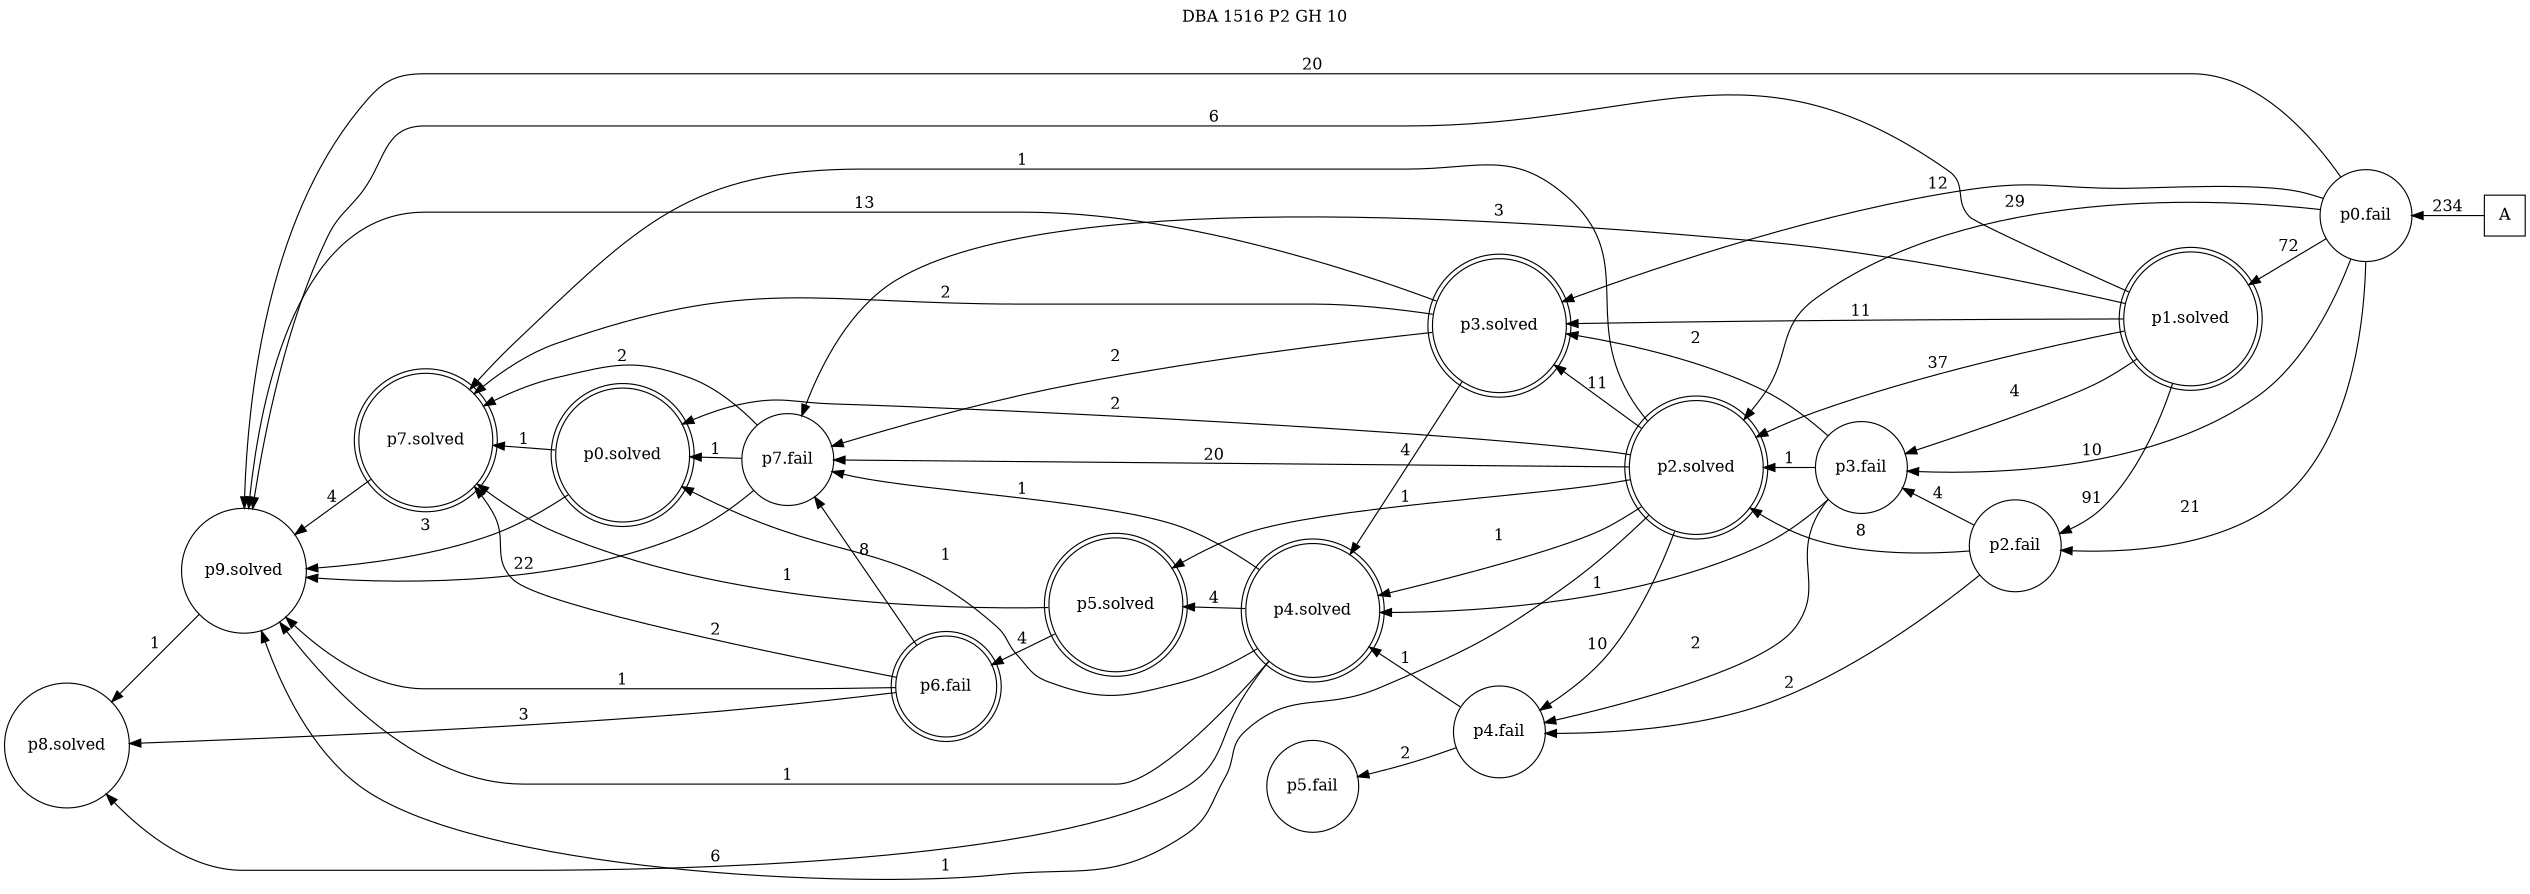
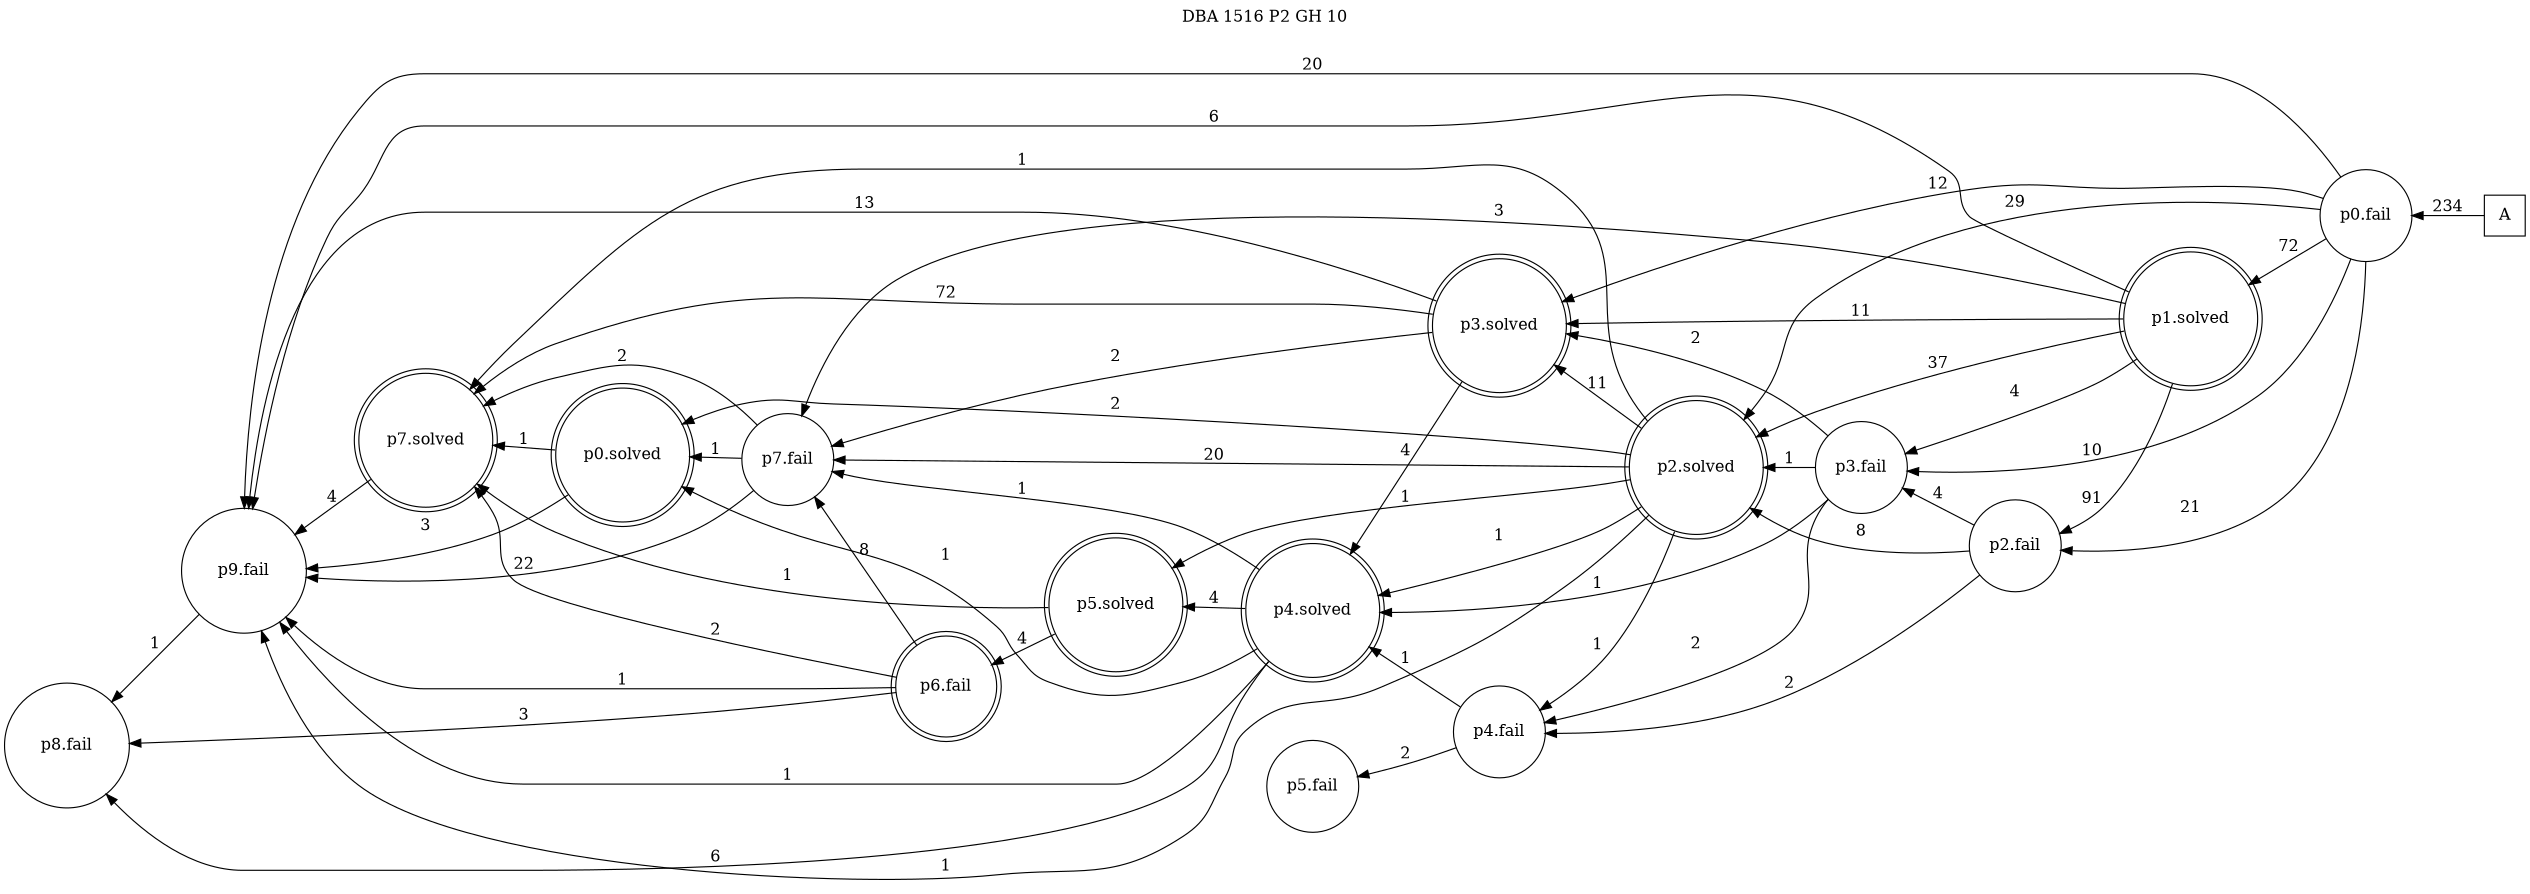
edge "p3.solved" -> "p7.solved": label "2" -> "72"
node "p9.solved": label "p9.solved" -> "p9.fail"
edge "p2.solved" -> "p4.fail": label "10" -> "1"
node "p8.solved": label "p8.solved" -> "p8.fail"
